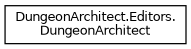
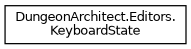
node "DungeonArchitect.Editors. DungeonArchitect": label "DungeonArchitect.Editors. DungeonArchitect" -> "DungeonArchitect.Editors. KeyboardState"
